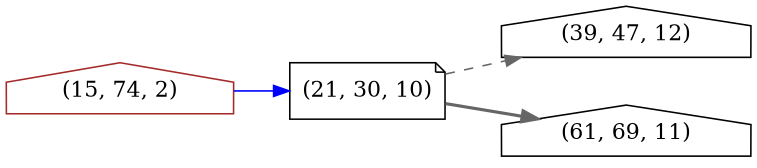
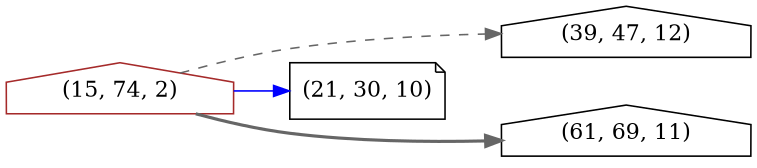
edge "(21, 30, 10)" -> "(39, 47, 12)": now "(15, 74, 2)" -> "(39, 47, 12)"
edge "(21, 30, 10)" -> "(61, 69, 11)": now "(15, 74, 2)" -> "(61, 69, 11)"
